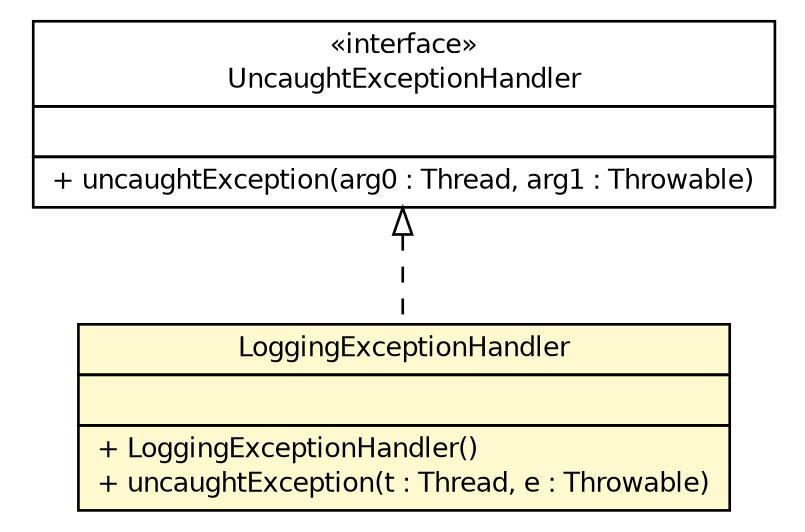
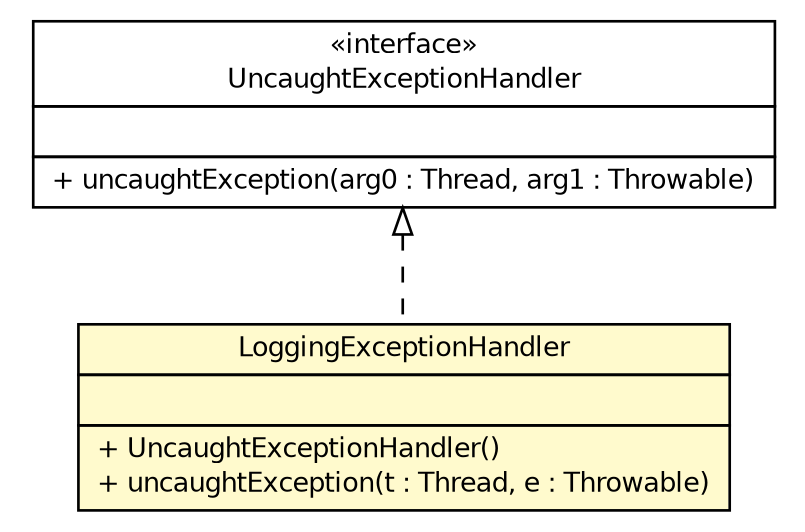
node "LoggingExceptionHandler": text "+ LoggingExceptionHandler()" -> "+ UncaughtExceptionHandler()"
